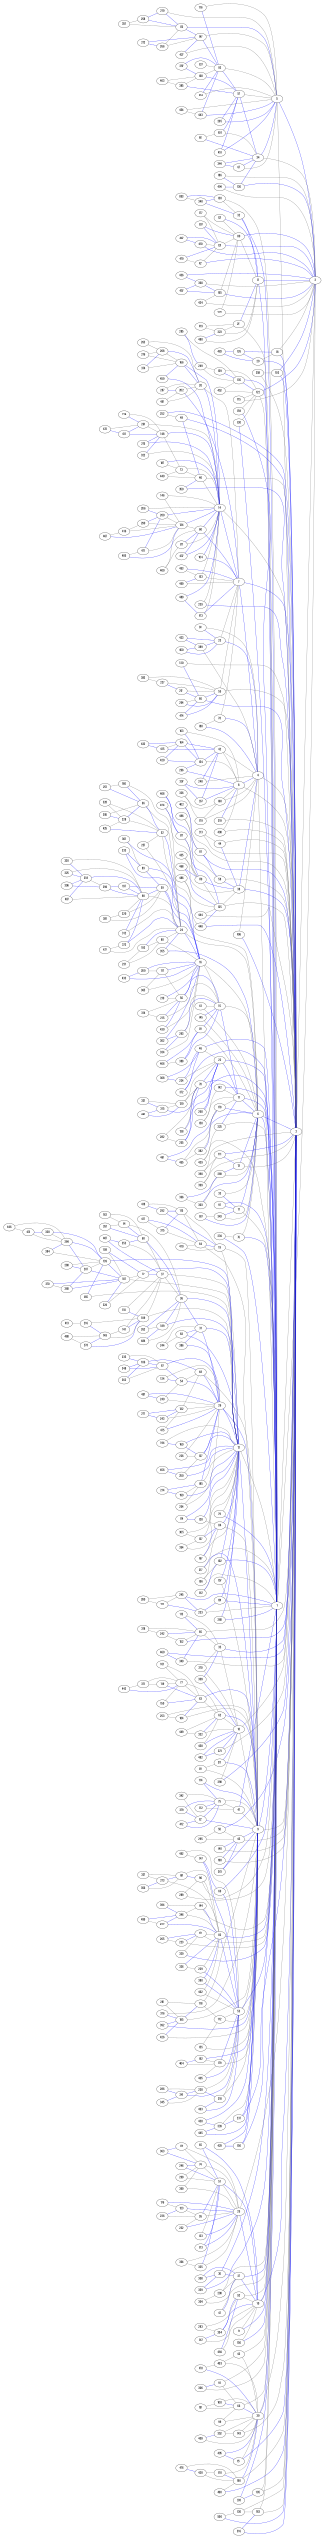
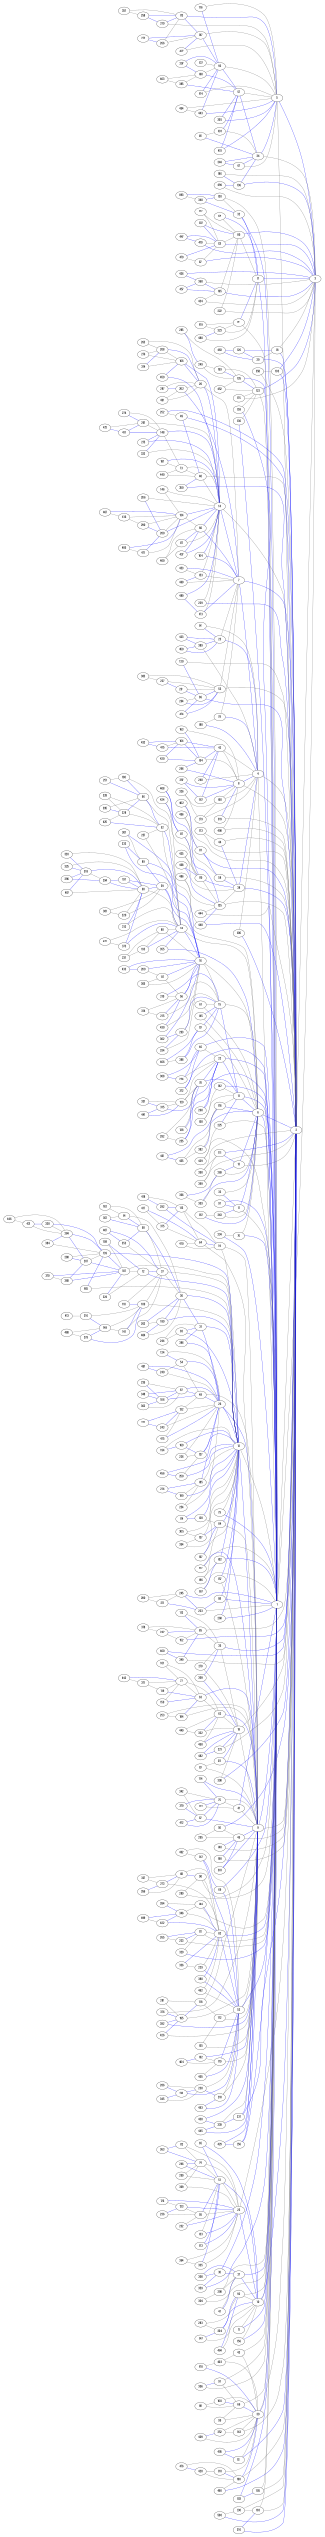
edge "87" -- "54": now "87" -- "48"
